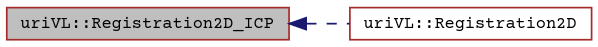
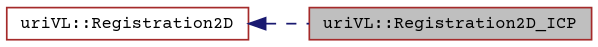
edge "uriVL::Registration2D" -> "uriVL::Registration2D_ICP": reversed
